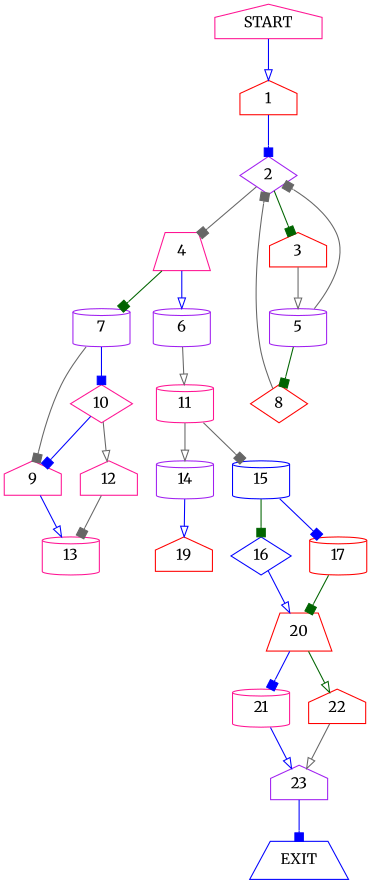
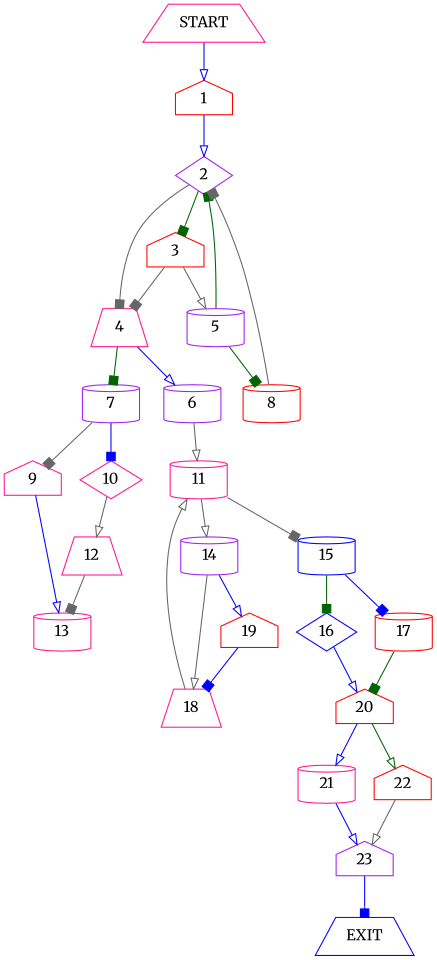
node "START": shape house -> trapezium
edge "1" -> "2": arrowhead box -> onormal
edge "5" -> "2": color gray40 -> darkgreen
edge "3" -> "4": added
node "8": shape diamond -> cylinder
edge "10" -> "9": removed
node "12": shape house -> trapezium
node "20": shape trapezium -> house
edge "20" -> "21": arrowhead box -> onormal
node "18": added
